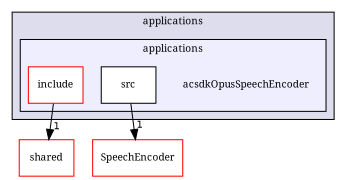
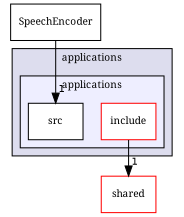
node "acsdkOpusSpeechEncoder": removed
edge "src" -> "SpeechEncoder": reversed
node "SpeechEncoder": color red -> black
